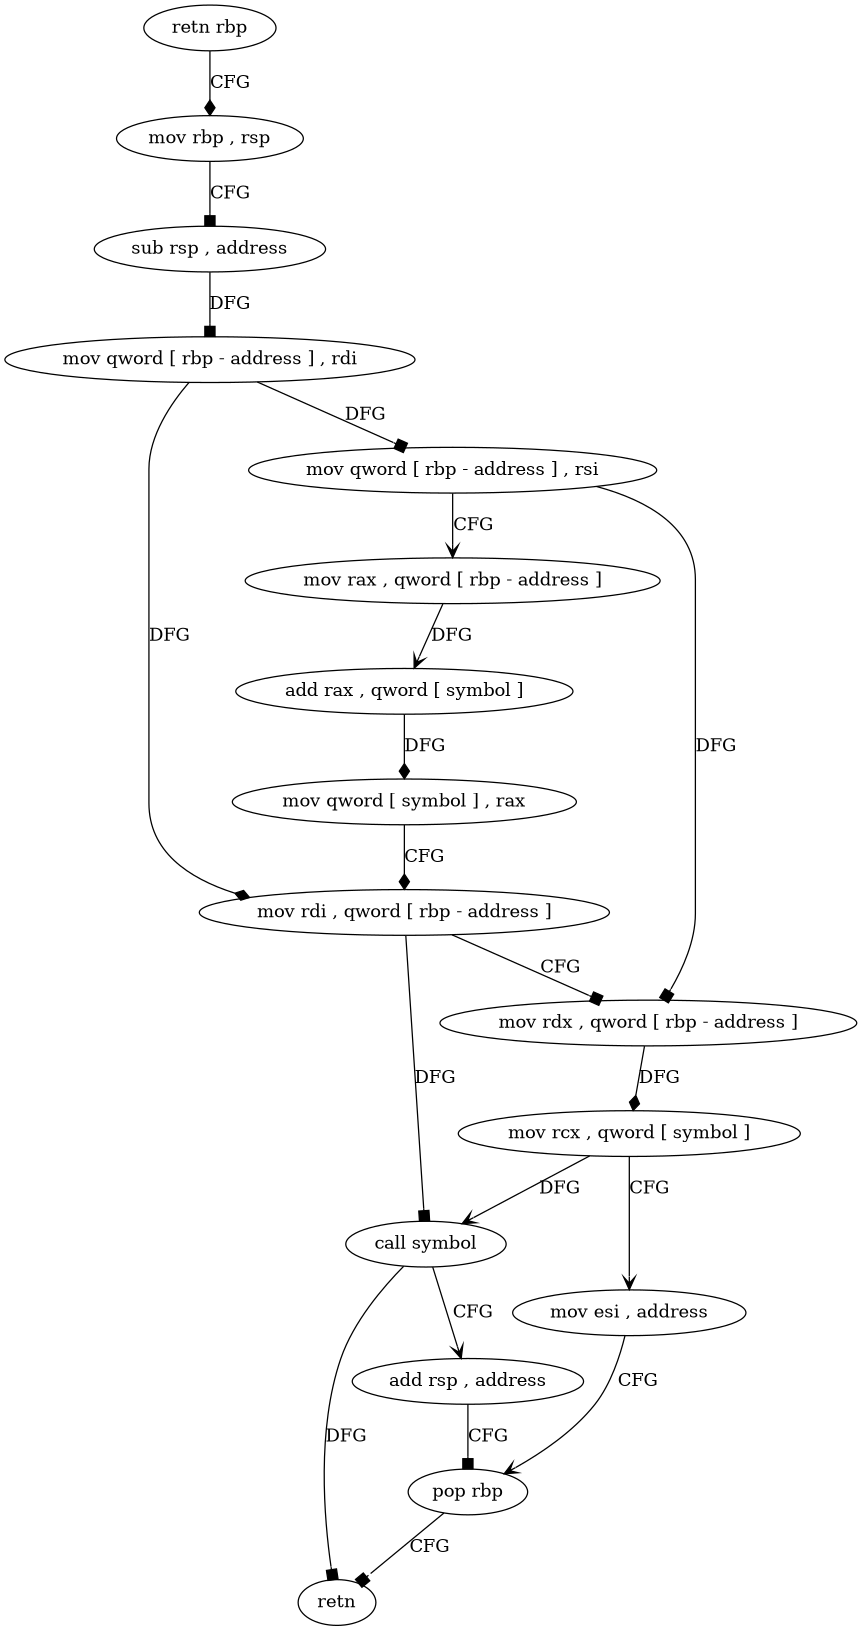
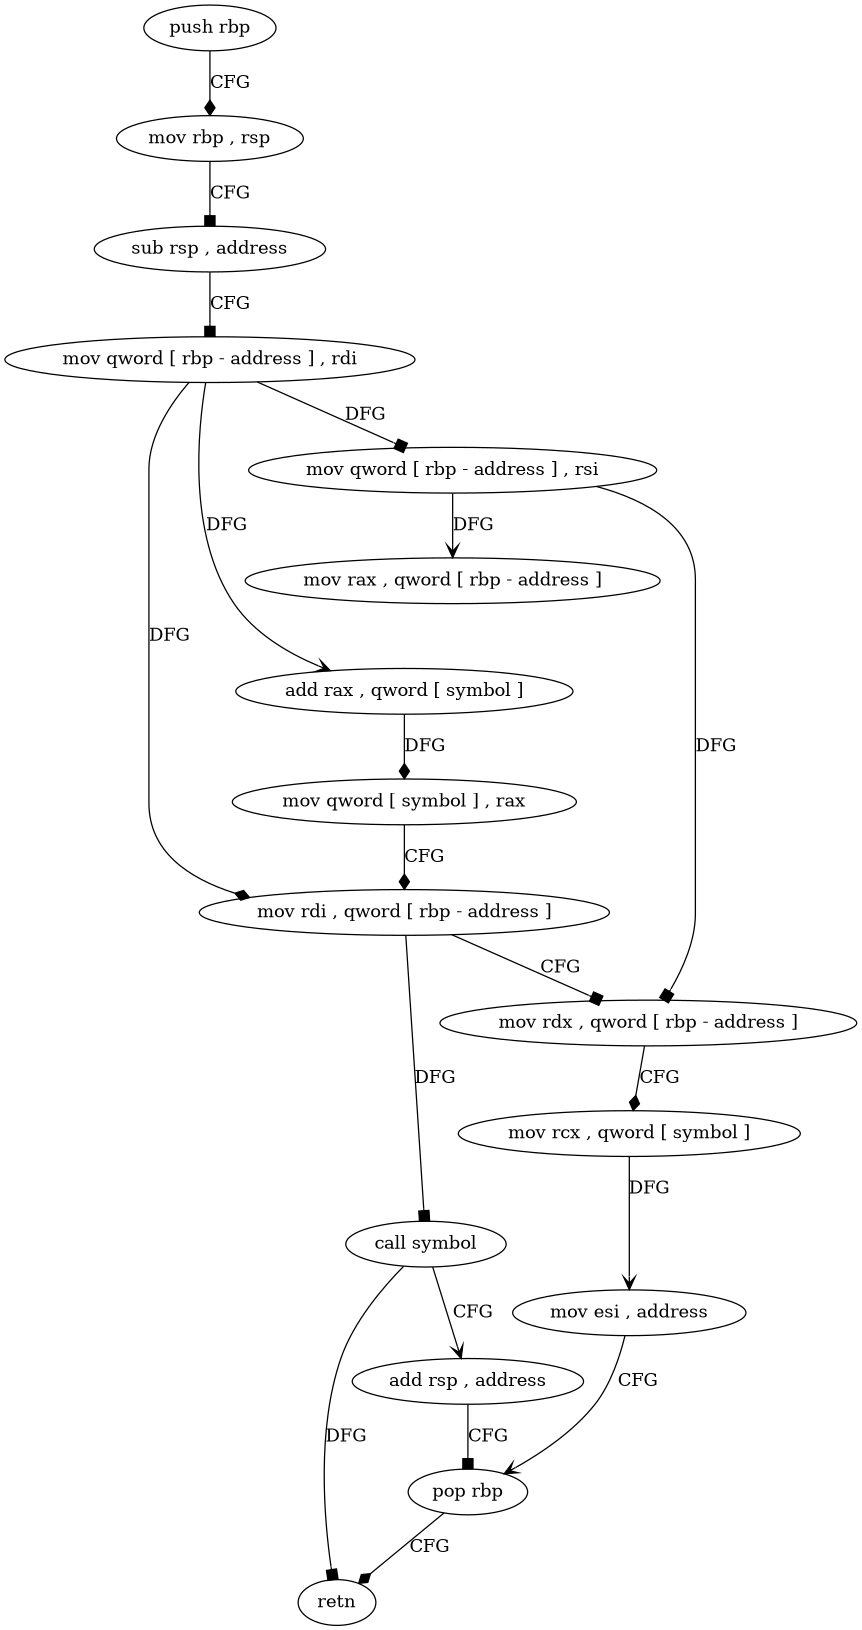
node "retn rbp": label "retn rbp" -> "push rbp"
edge "sub rsp , address" -> "mov qword [ rbp - address ] , rdi": label "DFG" -> "CFG"
edge "mov qword [ rbp - address ] , rsi" -> "mov rax , qword [ rbp - address ]": label "CFG" -> "DFG"
edge "mov rax , qword [ rbp - address ]" -> "add rax , qword [ symbol ]": now "mov qword [ rbp - address ] , rdi" -> "add rax , qword [ symbol ]"
edge "mov rdx , qword [ rbp - address ]" -> "mov rcx , qword [ symbol ]": label "DFG" -> "CFG"
edge "mov rcx , qword [ symbol ]" -> "call symbol": removed, label "DFG"
edge "mov rcx , qword [ symbol ]" -> "mov esi , address": label "CFG" -> "DFG"
edge "pop rbp" -> "retn": arrowhead box -> diamond
